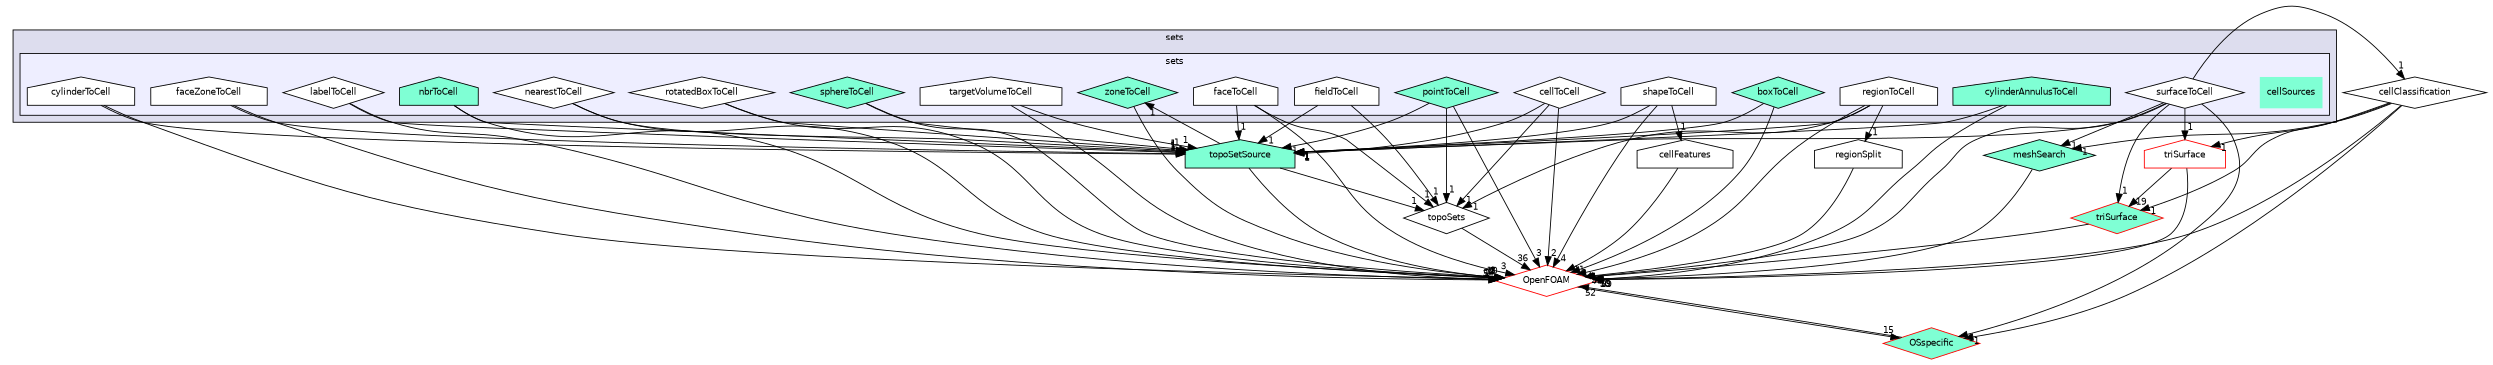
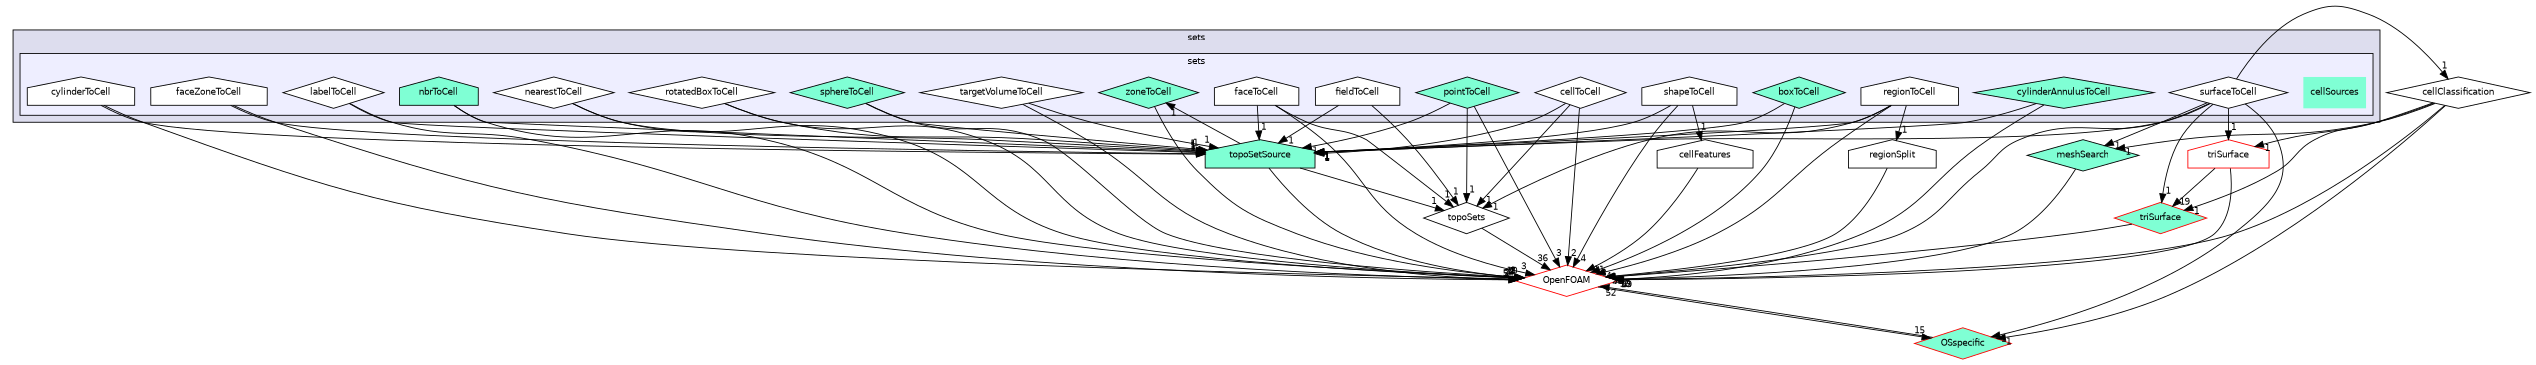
node "targetVolumeToCell": shape house -> diamond
node "cylinderAnnulusToCell": shape house -> diamond
